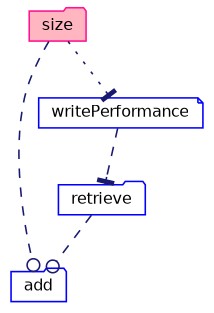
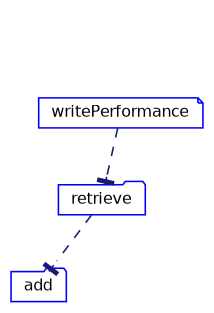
node "size": removed
edge "retrieve" -> "add": arrowhead odot -> tee
